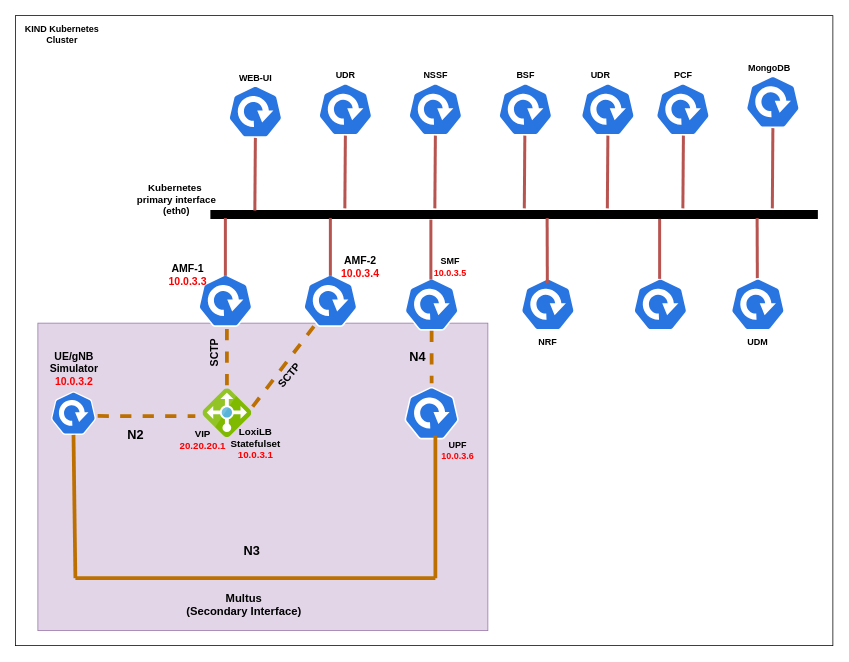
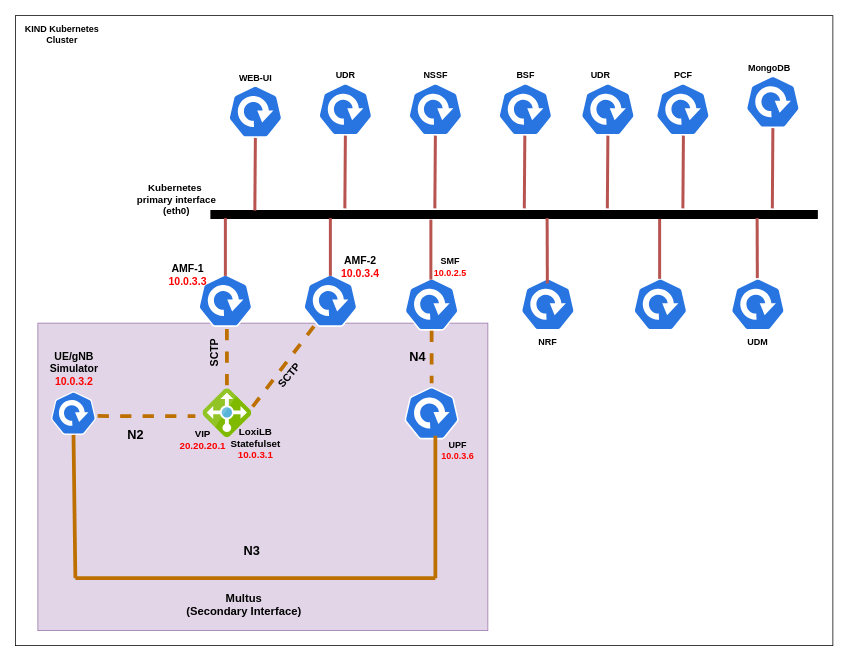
node "SMF 10.0.3.5": label "SMF 10.0.3.5" -> "SMF 10.0.2.5"
